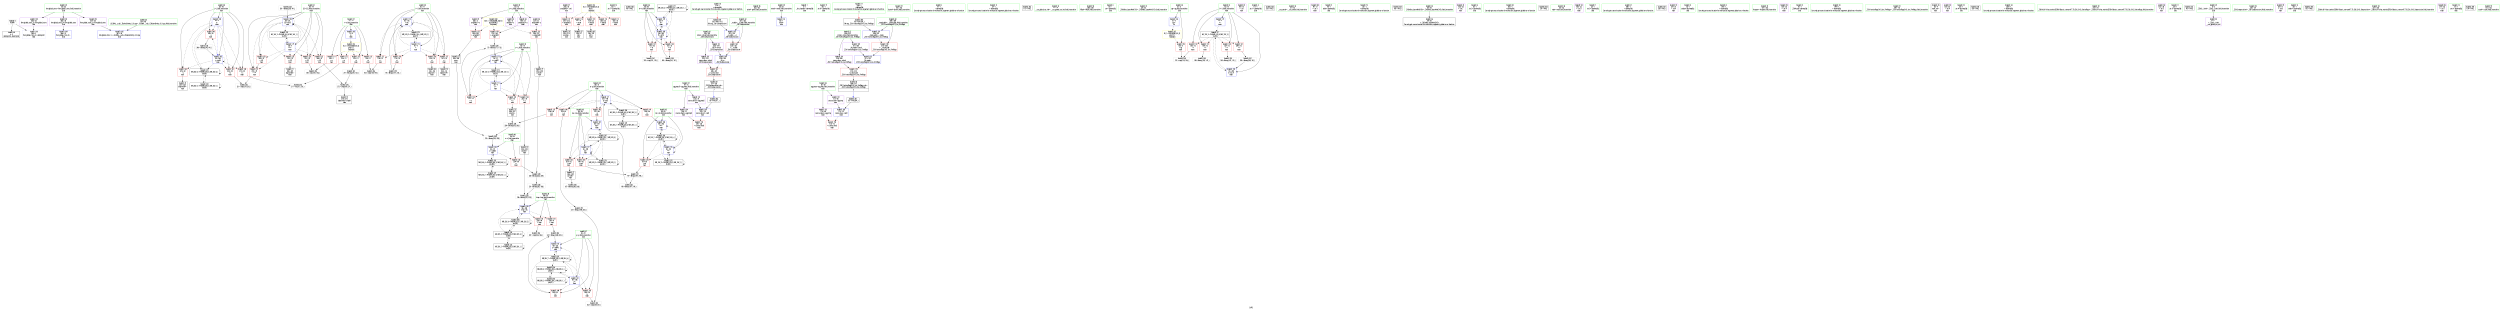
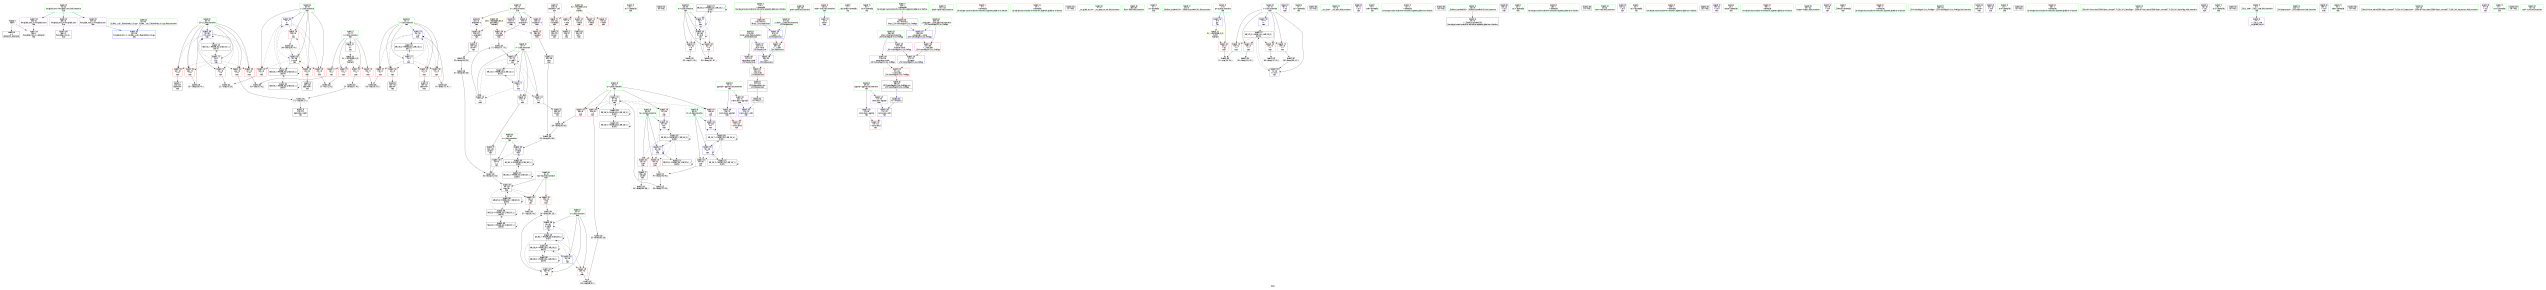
edge "NodeID: 133" -> "NodeID: 131": now "NodeID: 133" -> "NodeID: 243"
edge "NodeID: 143" -> "NodeID: 245": now "NodeID: 143" -> "NodeID: 250"
